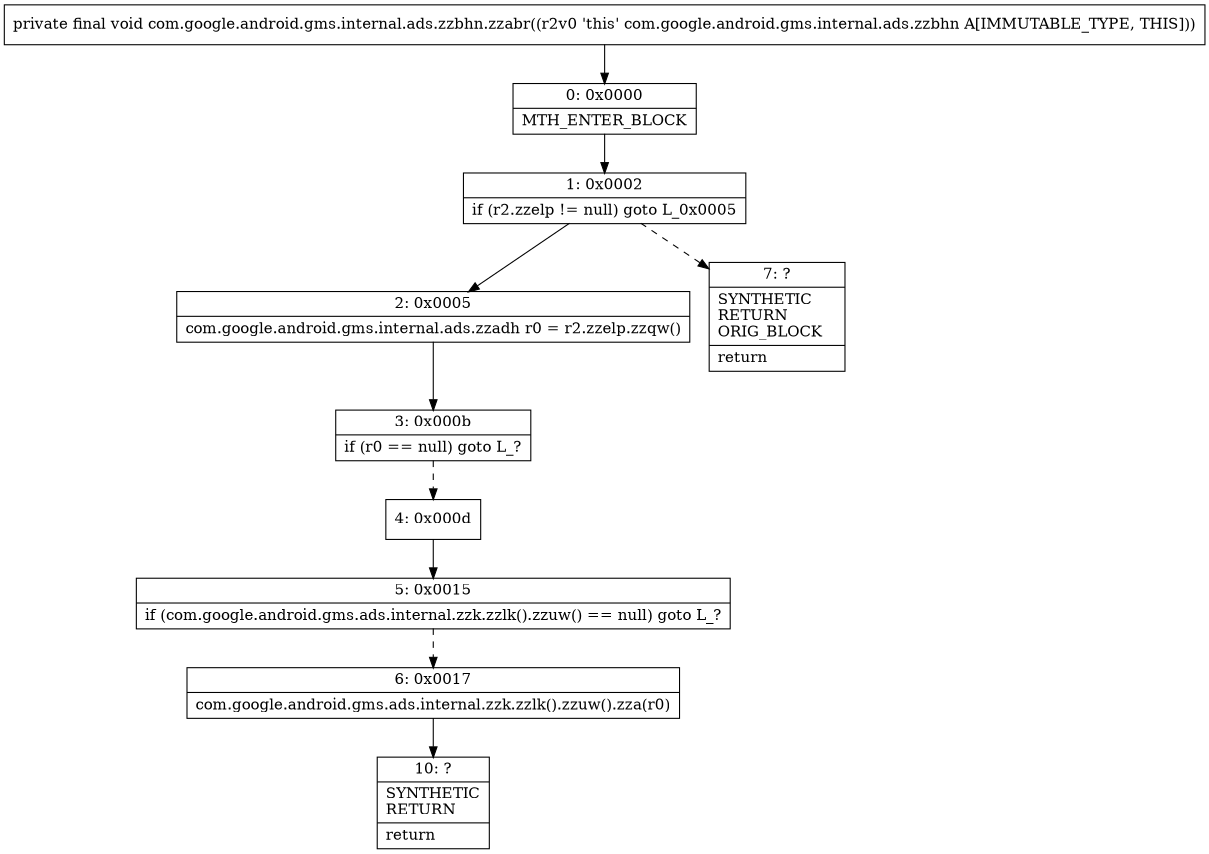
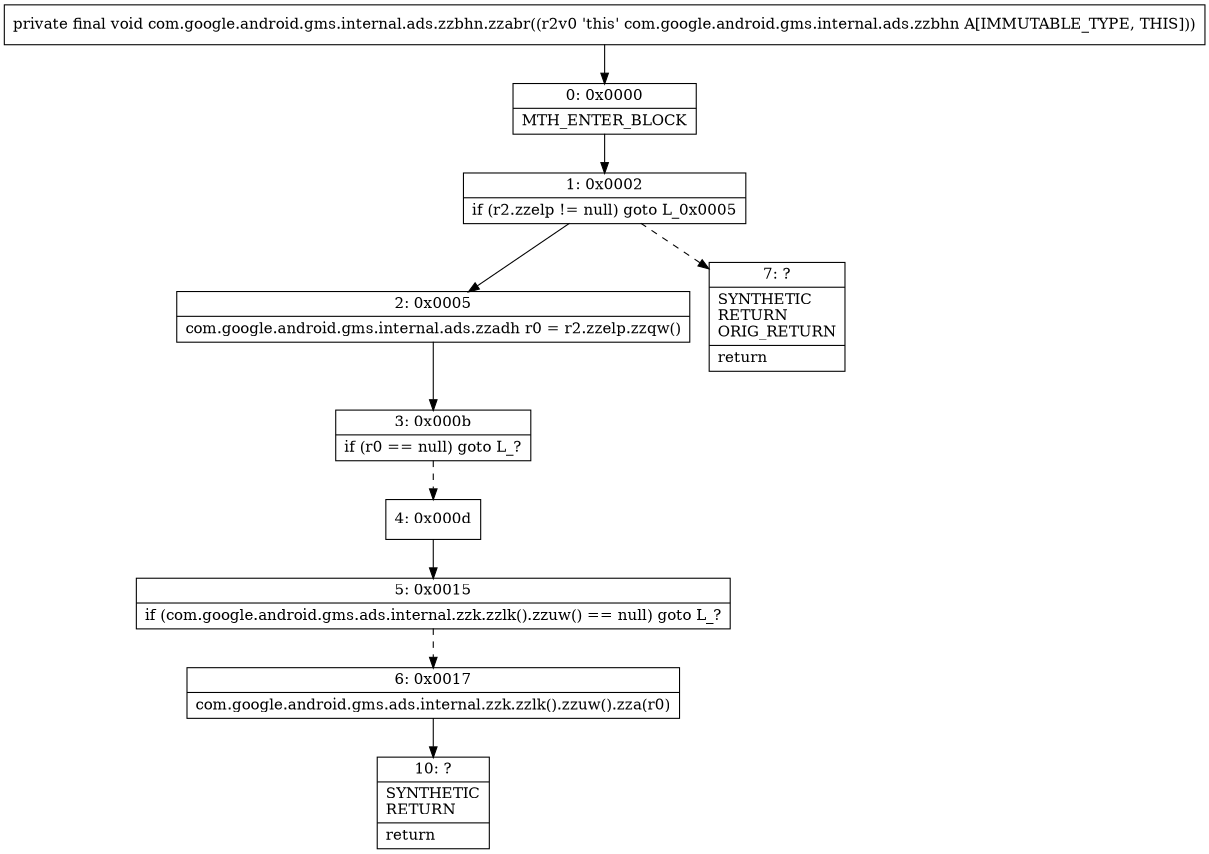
node "7: ?": text "ORIG_BLOCK" -> "ORIG_RETURN"
